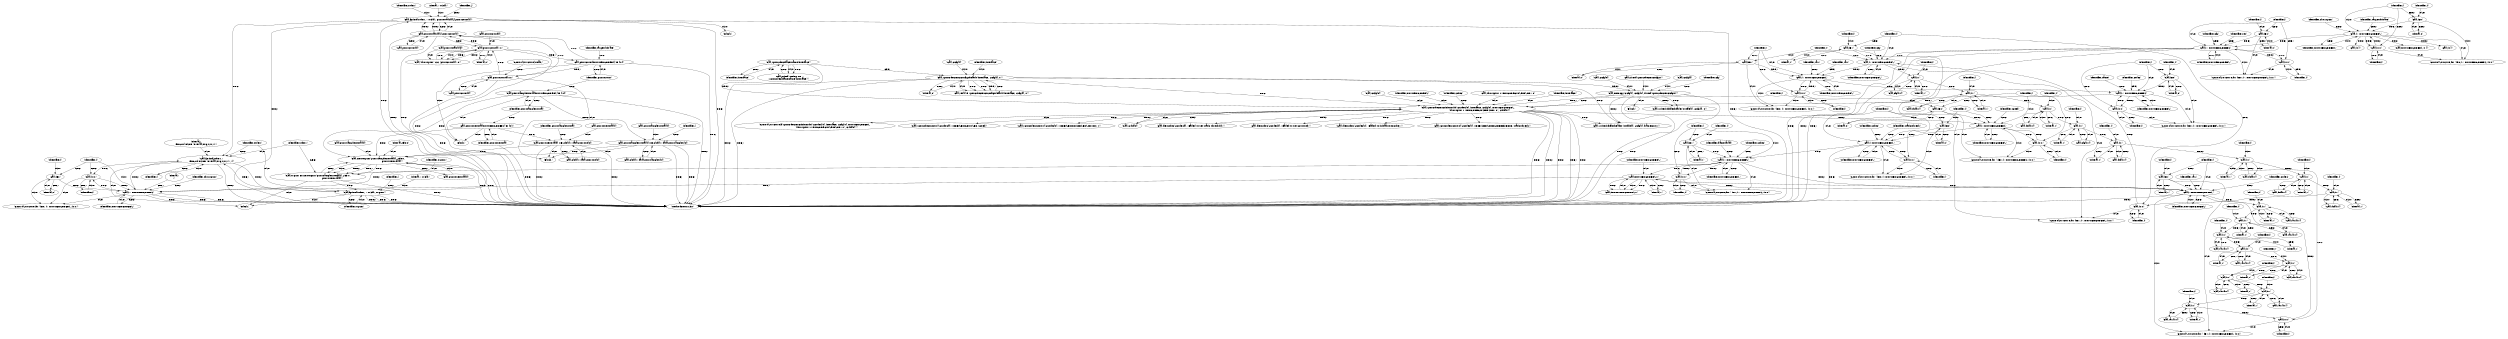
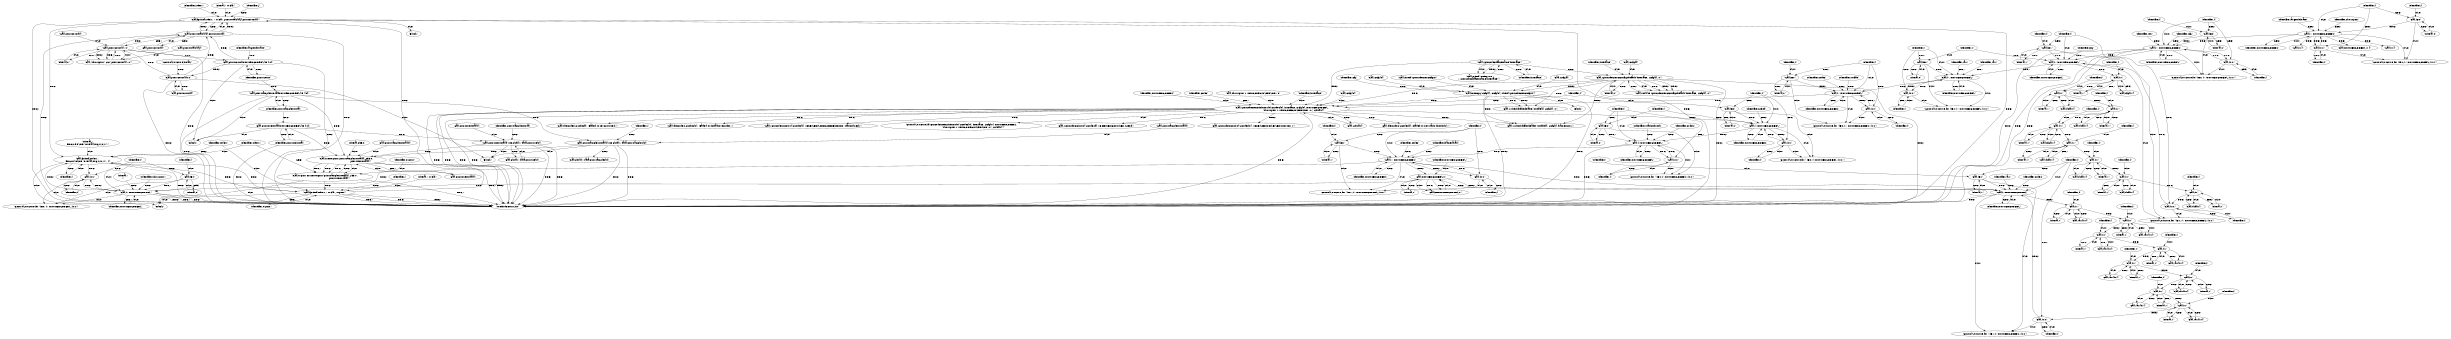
node "(Identifier,name)": label "(Identifier,name)" -> "(Identifier,outfile)"
edge "(Call,vpx_codec_enc_config_default(interface, &cfg[i], 0))" -> "(Call,write_ivf_file_header(outfile[i], &cfg[i], 0))": added, label "DDG:"
edge "(Call,psnr_count[NUM_ENCODERS] = {0})" -> "(MethodReturn,int)": label "DDG: " -> "CFG: "
edge "(Call,pkt[i]->data.psnr.samples[0])" -> "(Call,psnr_samples_total[i] += pkt[i]->data.psnr.samples[0])": removed, label "AST:"
